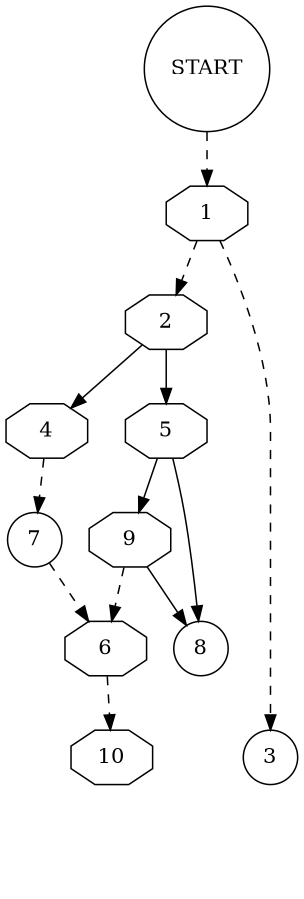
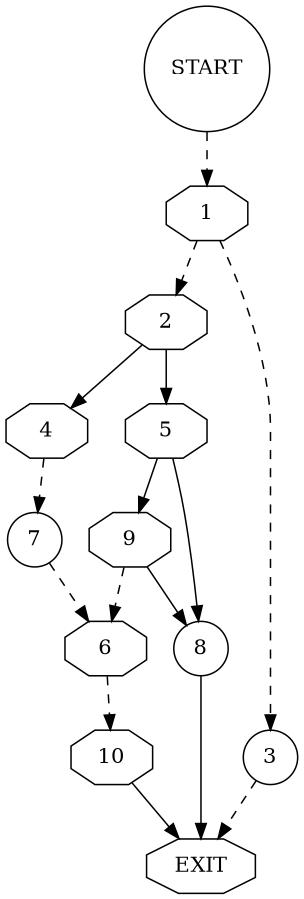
node "EXIT": added
